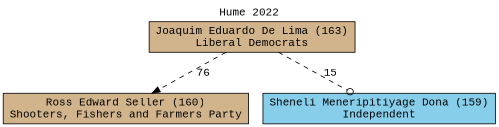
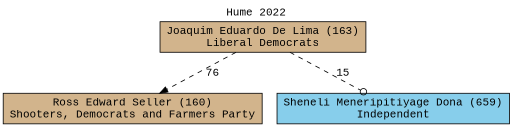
node "Ross Edward Seller (160) Shooters, Fishers and Farmers Party": label "Ross Edward Seller (160) Shooters, Fishers and Farmers Party" -> "Ross Edward Seller (160) Shooters, Democrats and Farmers Party"
node "Sheneli Meneripitiyage Dona (159) Independent": label "Sheneli Meneripitiyage Dona (159) Independent" -> "Sheneli Meneripitiyage Dona (659) Independent"
